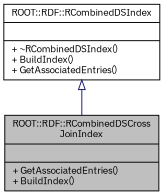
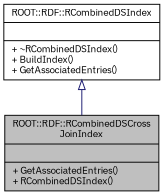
node "ROOT::RDF::RCombinedDSCross": text "+ BuildIndex()" -> "+ RCombinedDSIndex()"
